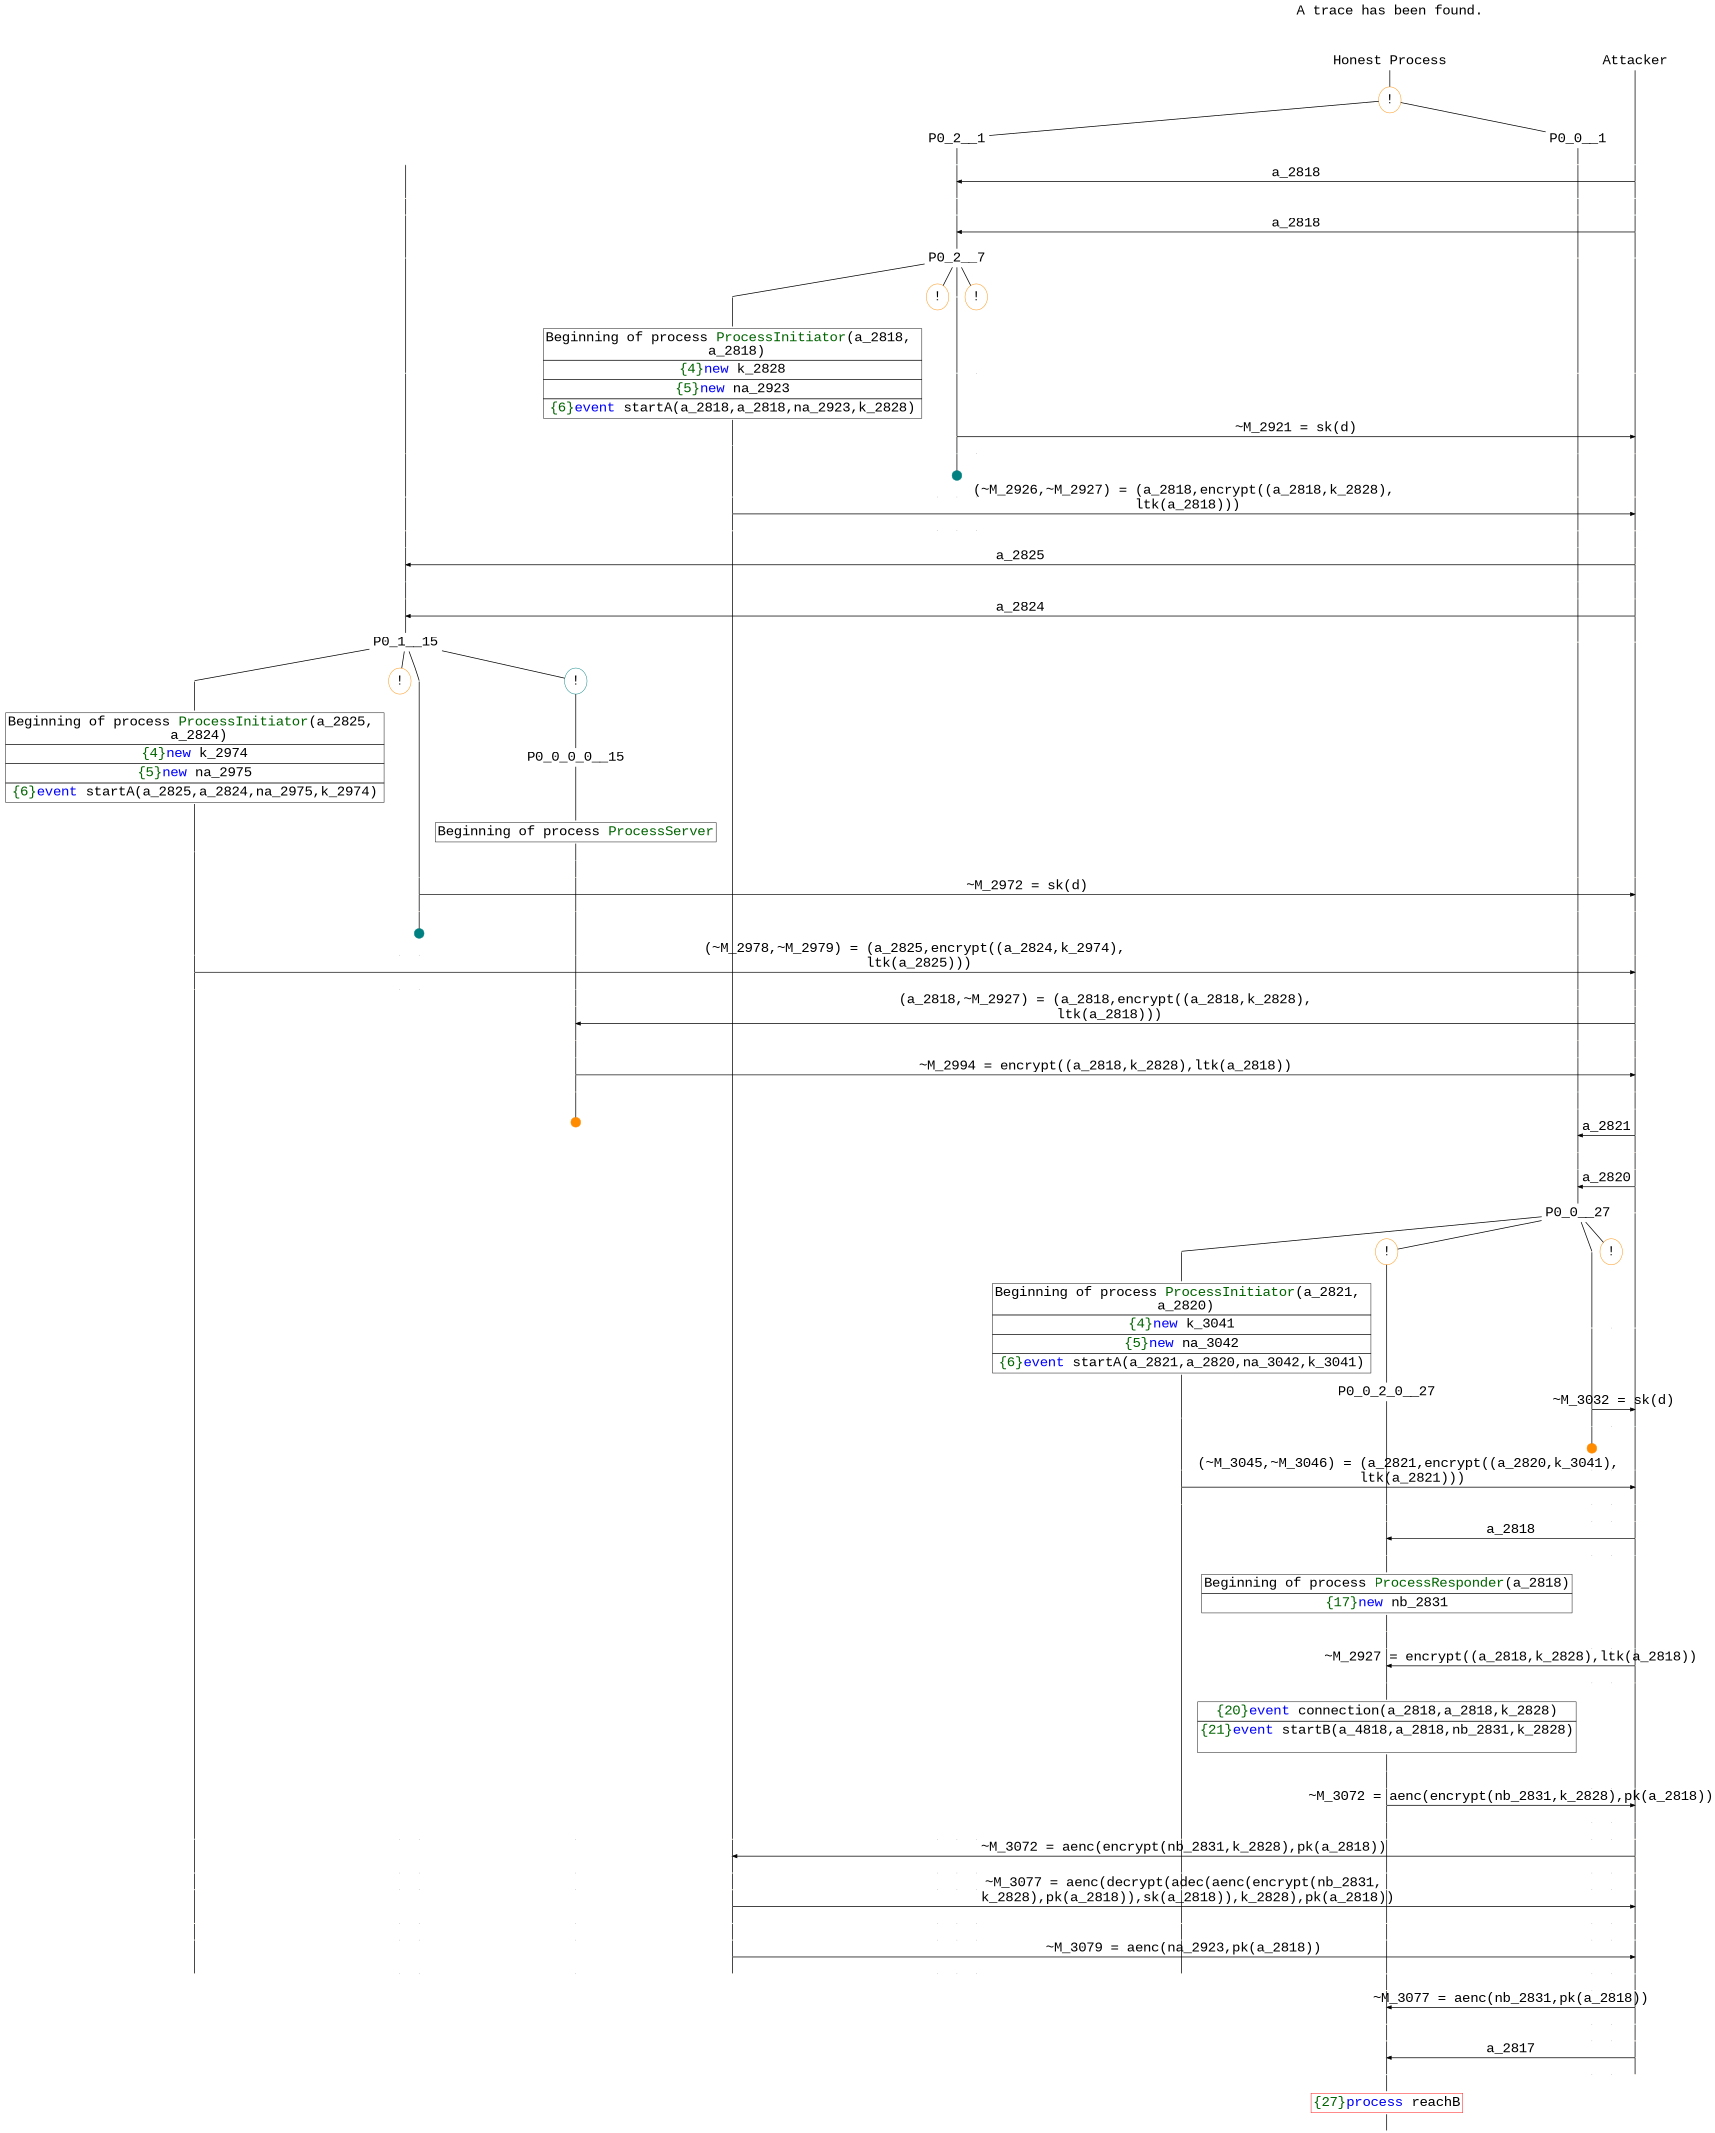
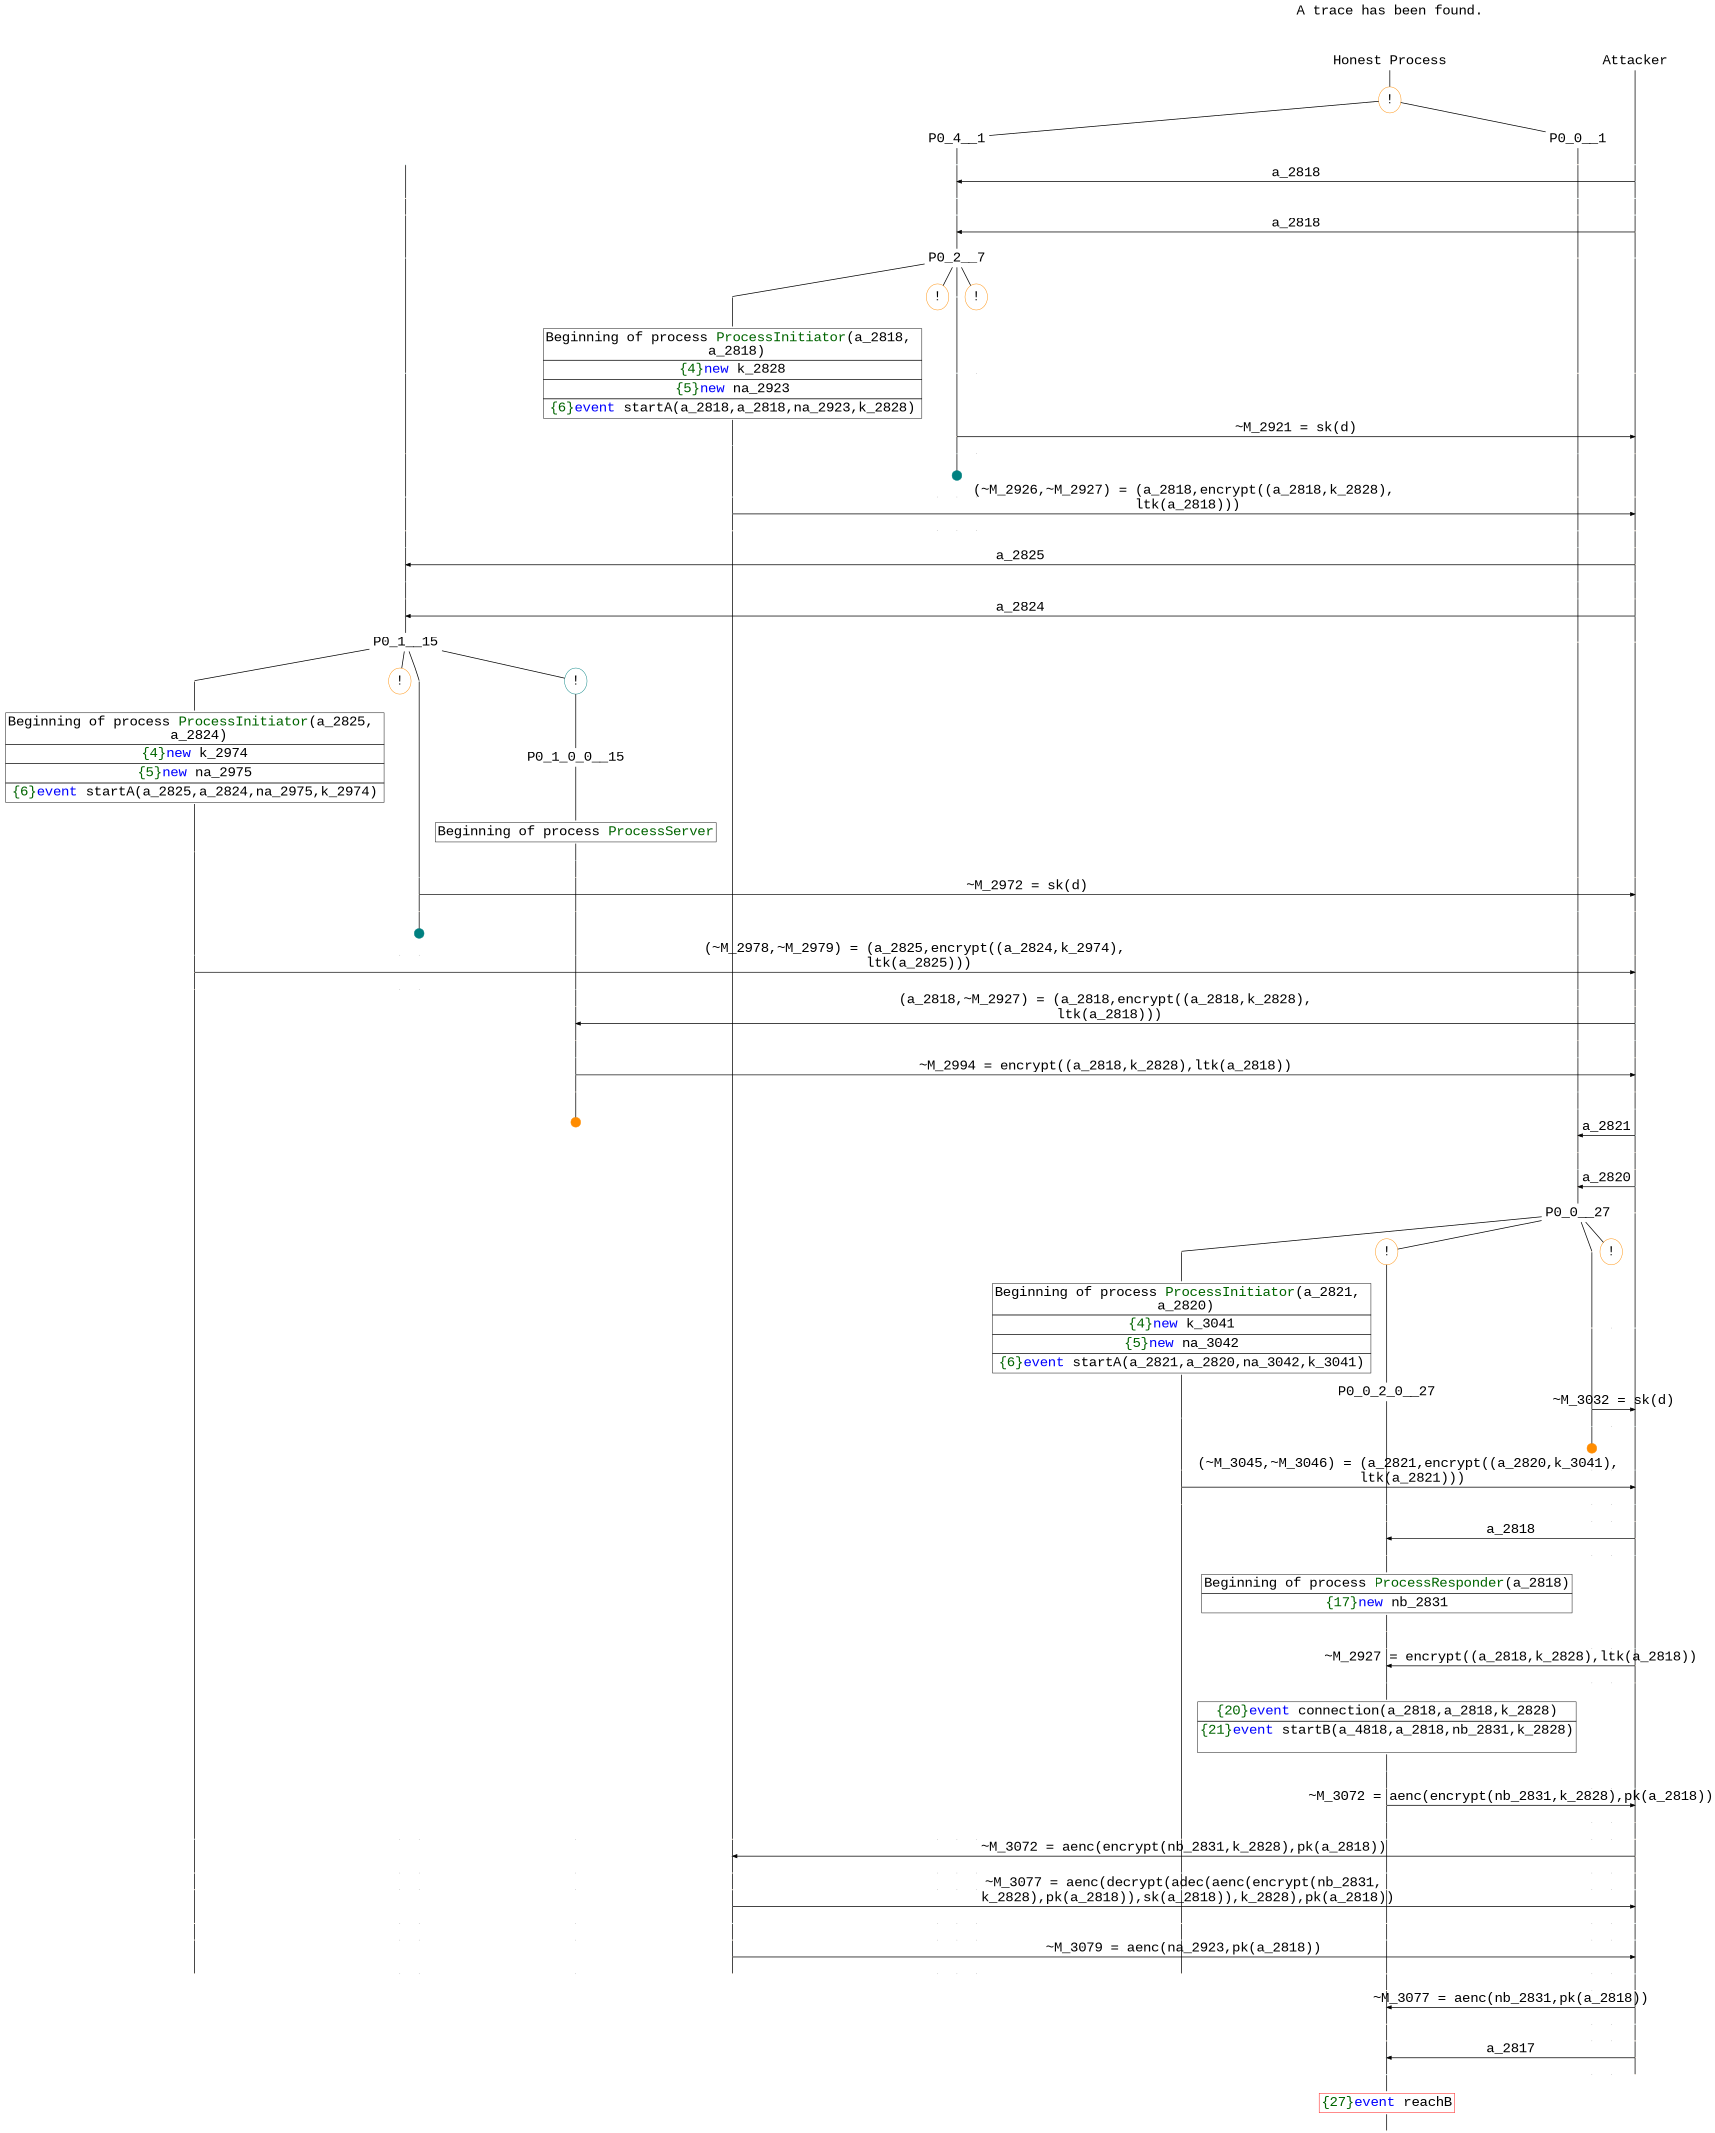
node "P0_2__1": label "P0_2__1" -> "P0_4__1"
node "P0_0_0_0__15": label "P0_0_0_0__15" -> "P0_1_0_0__15"
node "{27}": text "process" -> "event"
